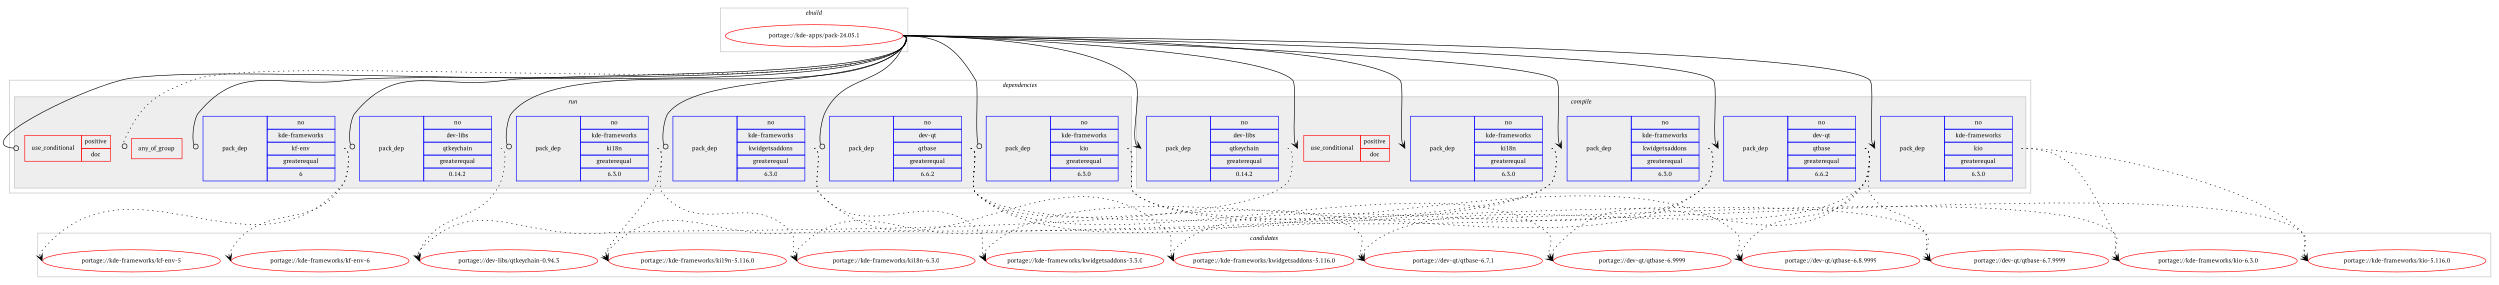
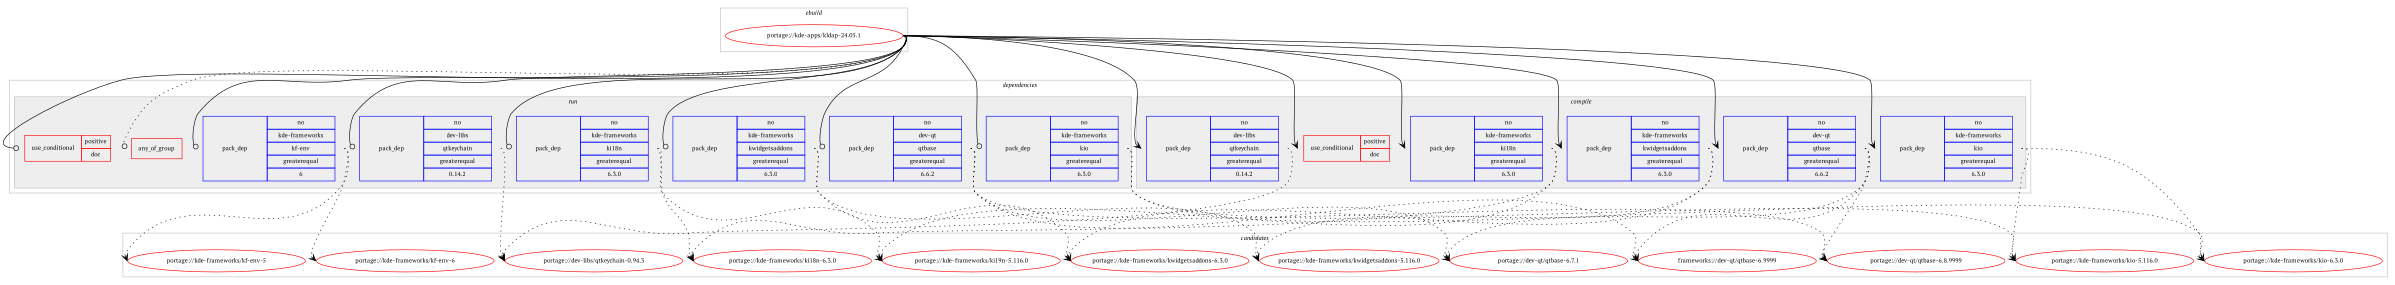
node "portage://kde-apps/pack-24.05.1": label "portage://kde-apps/pack-24.05.1" -> "portage://kde-apps/kldap-24.05.1"
node "portage://kde-frameworks/kwidgetsaddons-3.3.0": label "portage://kde-frameworks/kwidgetsaddons-3.3.0" -> "portage://kde-frameworks/kwidgetsaddons-6.3.0"
node "portage://dev-qt/qtbase-6.9999": label "portage://dev-qt/qtbase-6.9999" -> "frameworks://dev-qt/qtbase-6.9999"
node "portage://dev-qt/qtbase-6.7.9999": removed
